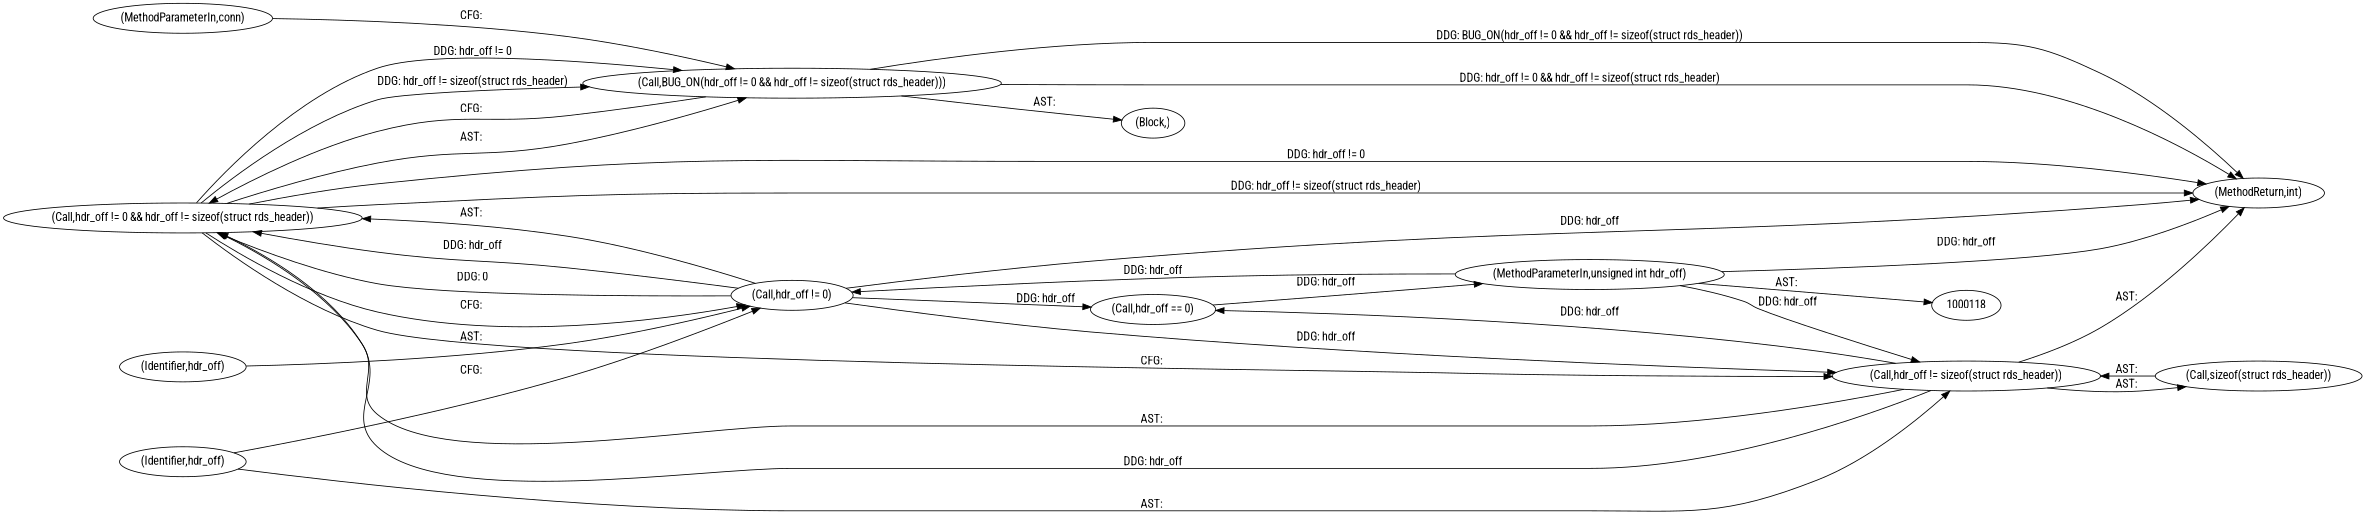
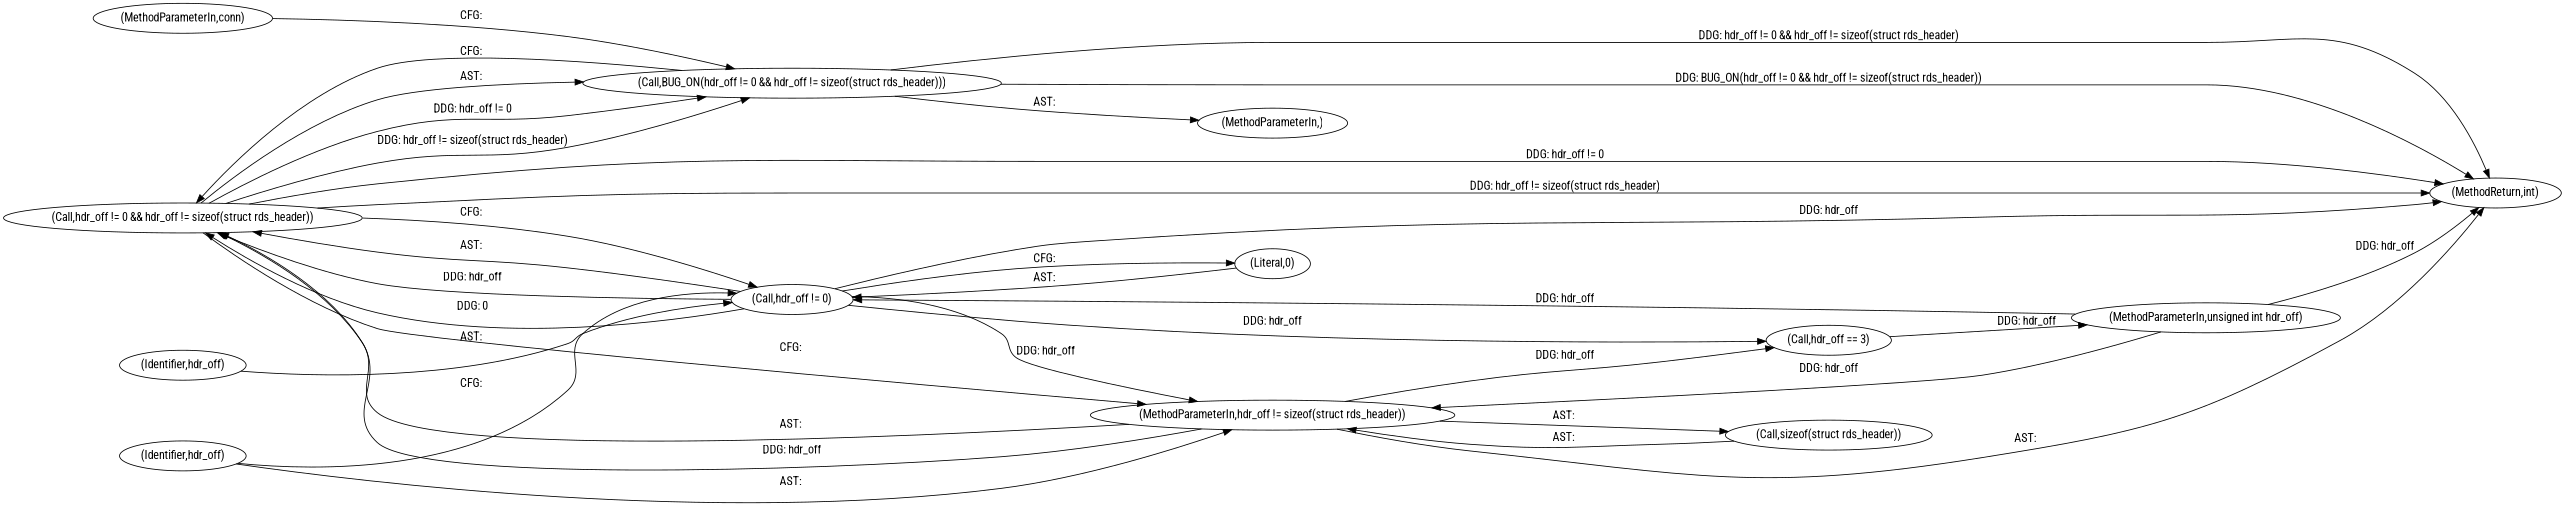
node "(Block,)": label "(Block,)" -> "(MethodParameterIn,)"
node "(Literal,0)": added
node "1000118": removed
node "(Call,hdr_off == 0)": label "(Call,hdr_off == 0)" -> "(Call,hdr_off == 3)"
node "(Call,hdr_off != sizeof(struct rds_header))": label "(Call,hdr_off != sizeof(struct rds_header))" -> "(MethodParameterIn,hdr_off != sizeof(struct rds_header))"
